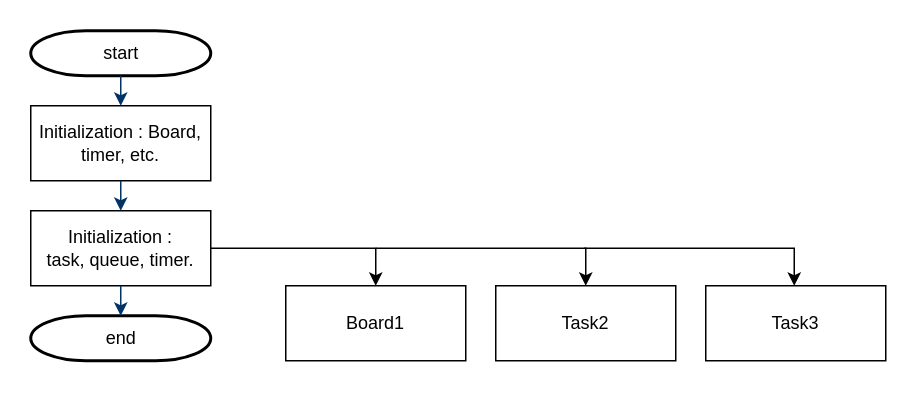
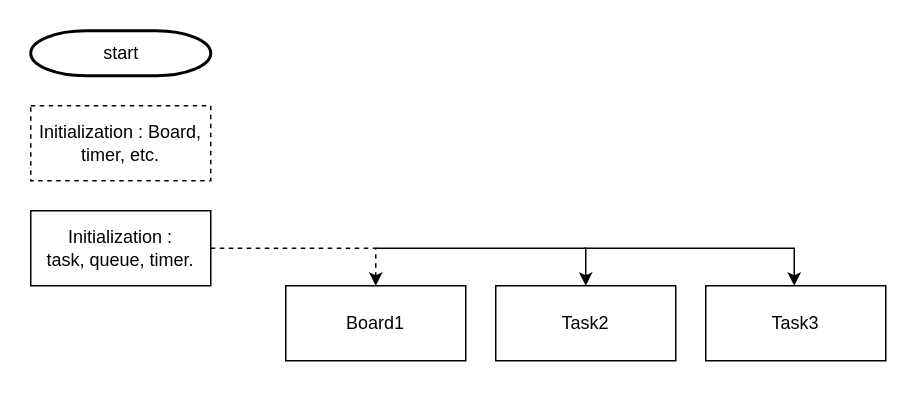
edge "start" -> "Initialization : Board, timer, etc.": removed
node "Initialization : Board, timer, etc.": style solid -> dashed
edge "Initialization : Board, timer, etc." -> "Initialization : task, queue, timer.": removed
edge "Initialization : task, queue, timer." -> "Board1": style solid -> dashed
edge "Initialization : task, queue, timer." -> "end": removed
node "end": removed
